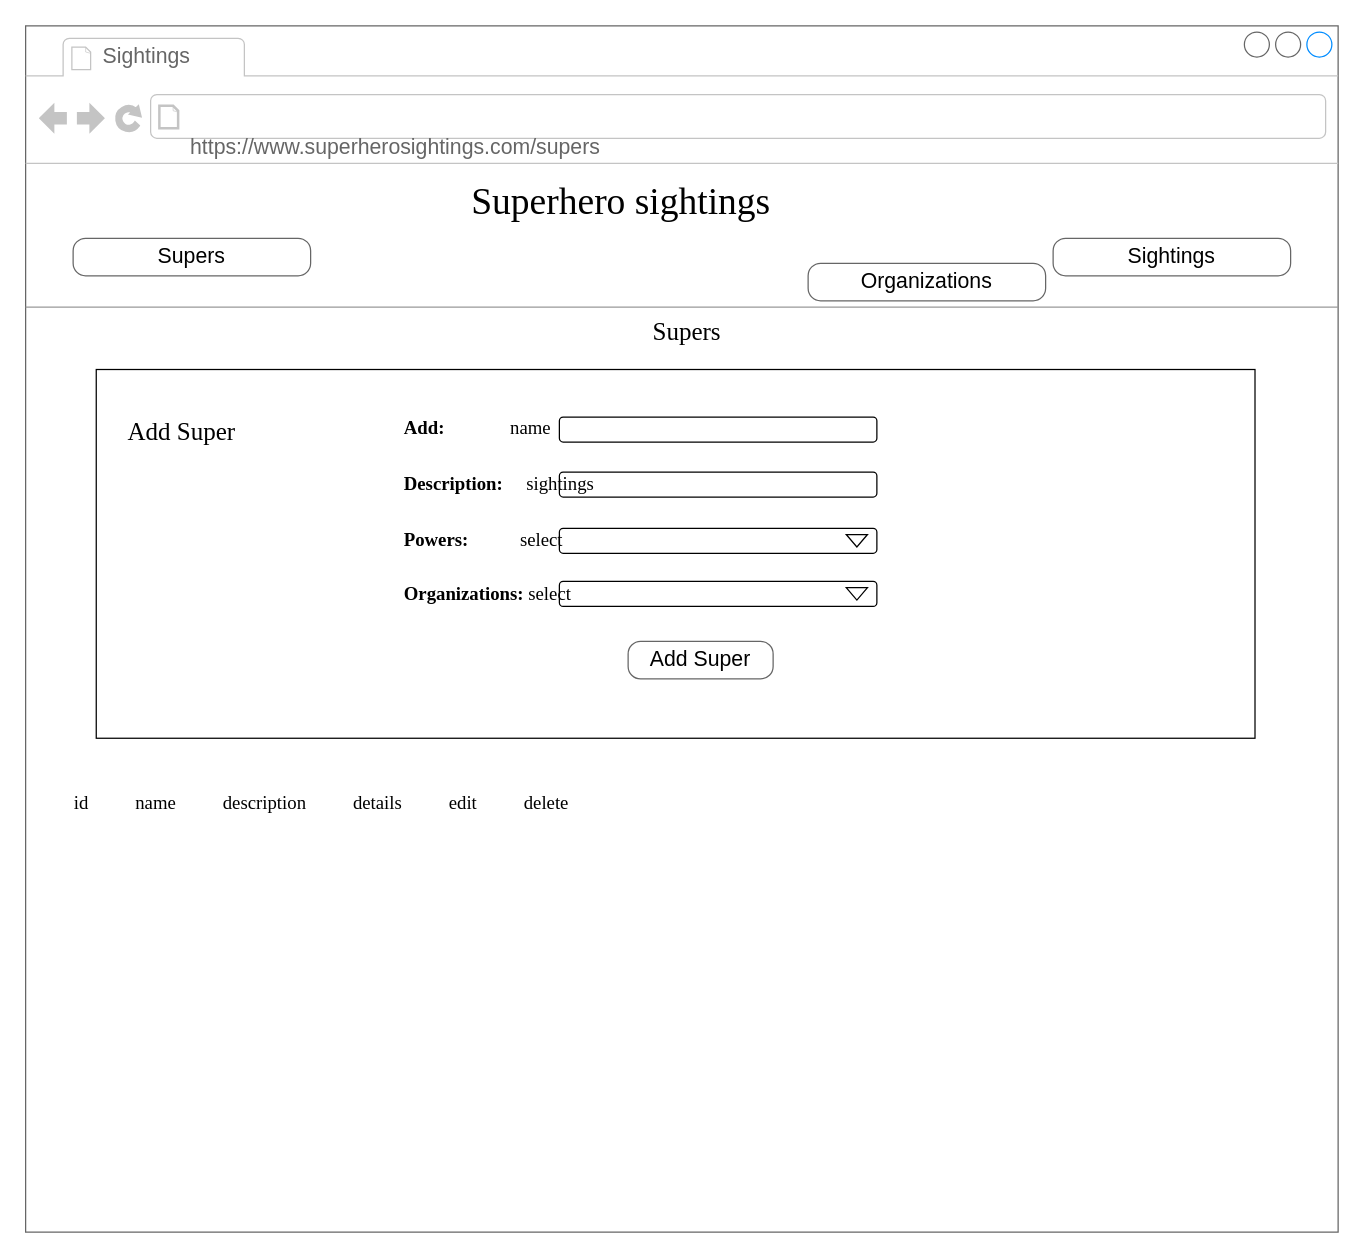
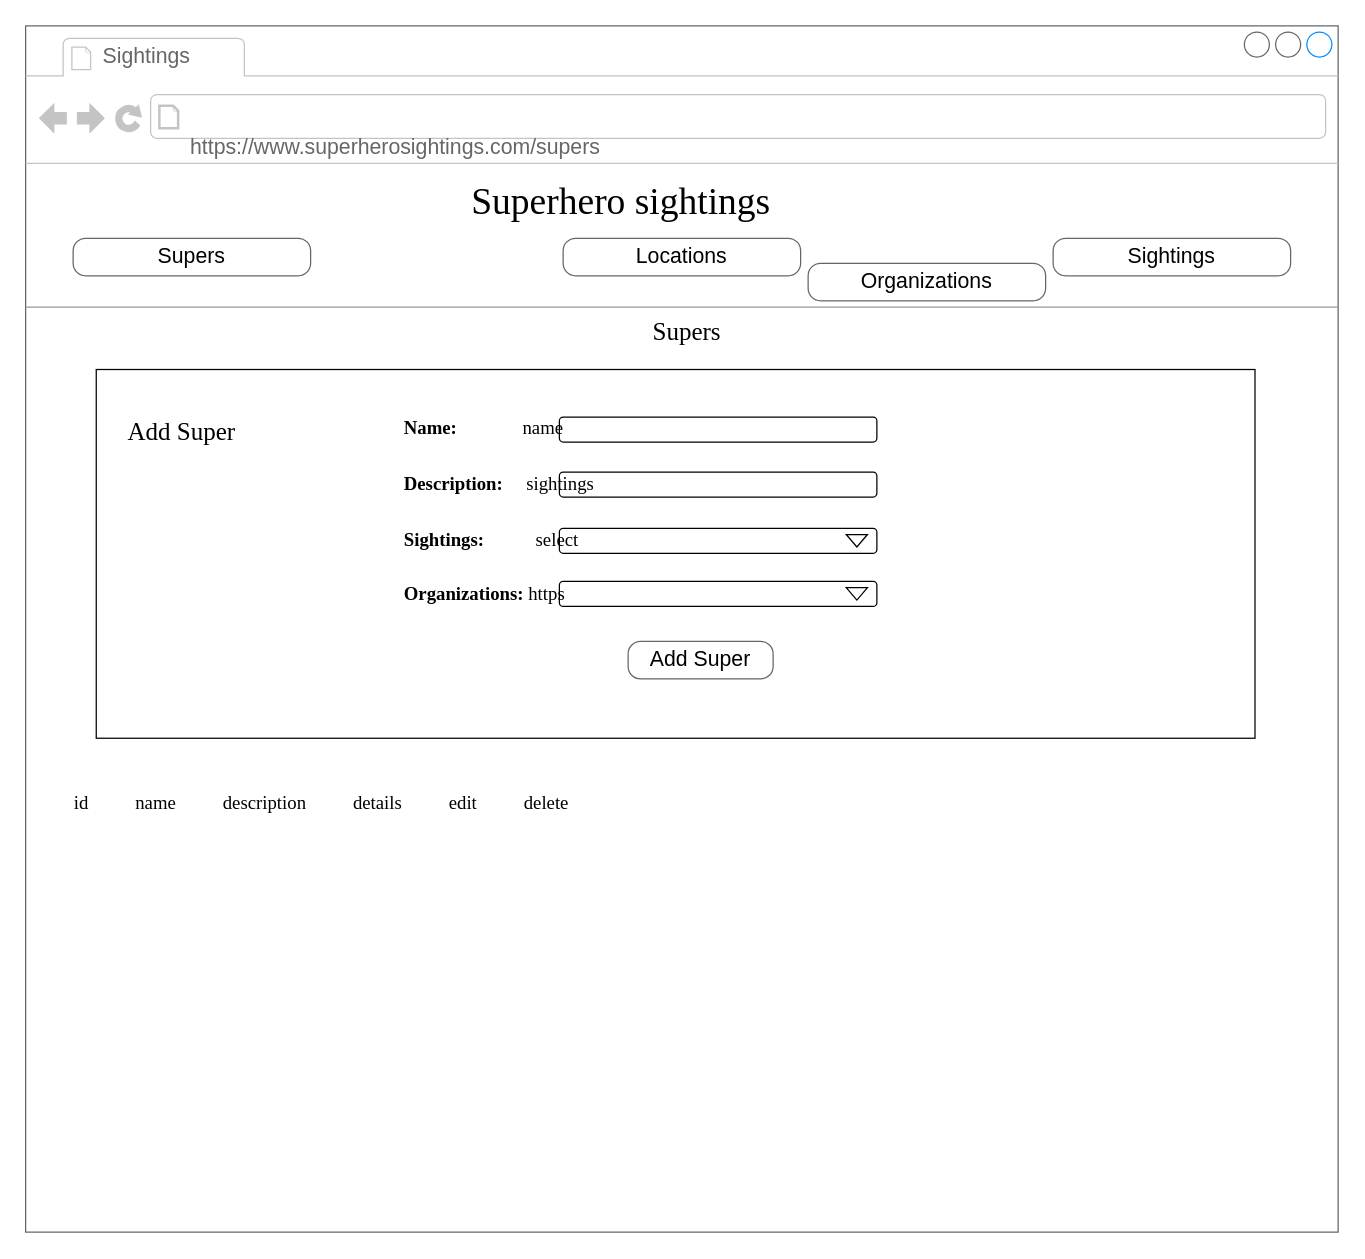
node "Locations": added
node "Add: name": label "Add: name" -> "Name: name"
node "Powers: select": label "Powers: select" -> "Sightings: select"
node "Organizations: select": label "Organizations: select" -> "Organizations: https"
